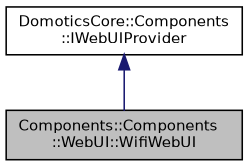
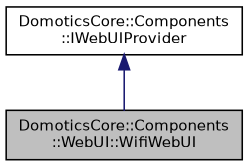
node "Components::Components ::WebUI::WifiWebUI": label "Components::Components ::WebUI::WifiWebUI" -> "DomoticsCore::Components ::WebUI::WifiWebUI"
